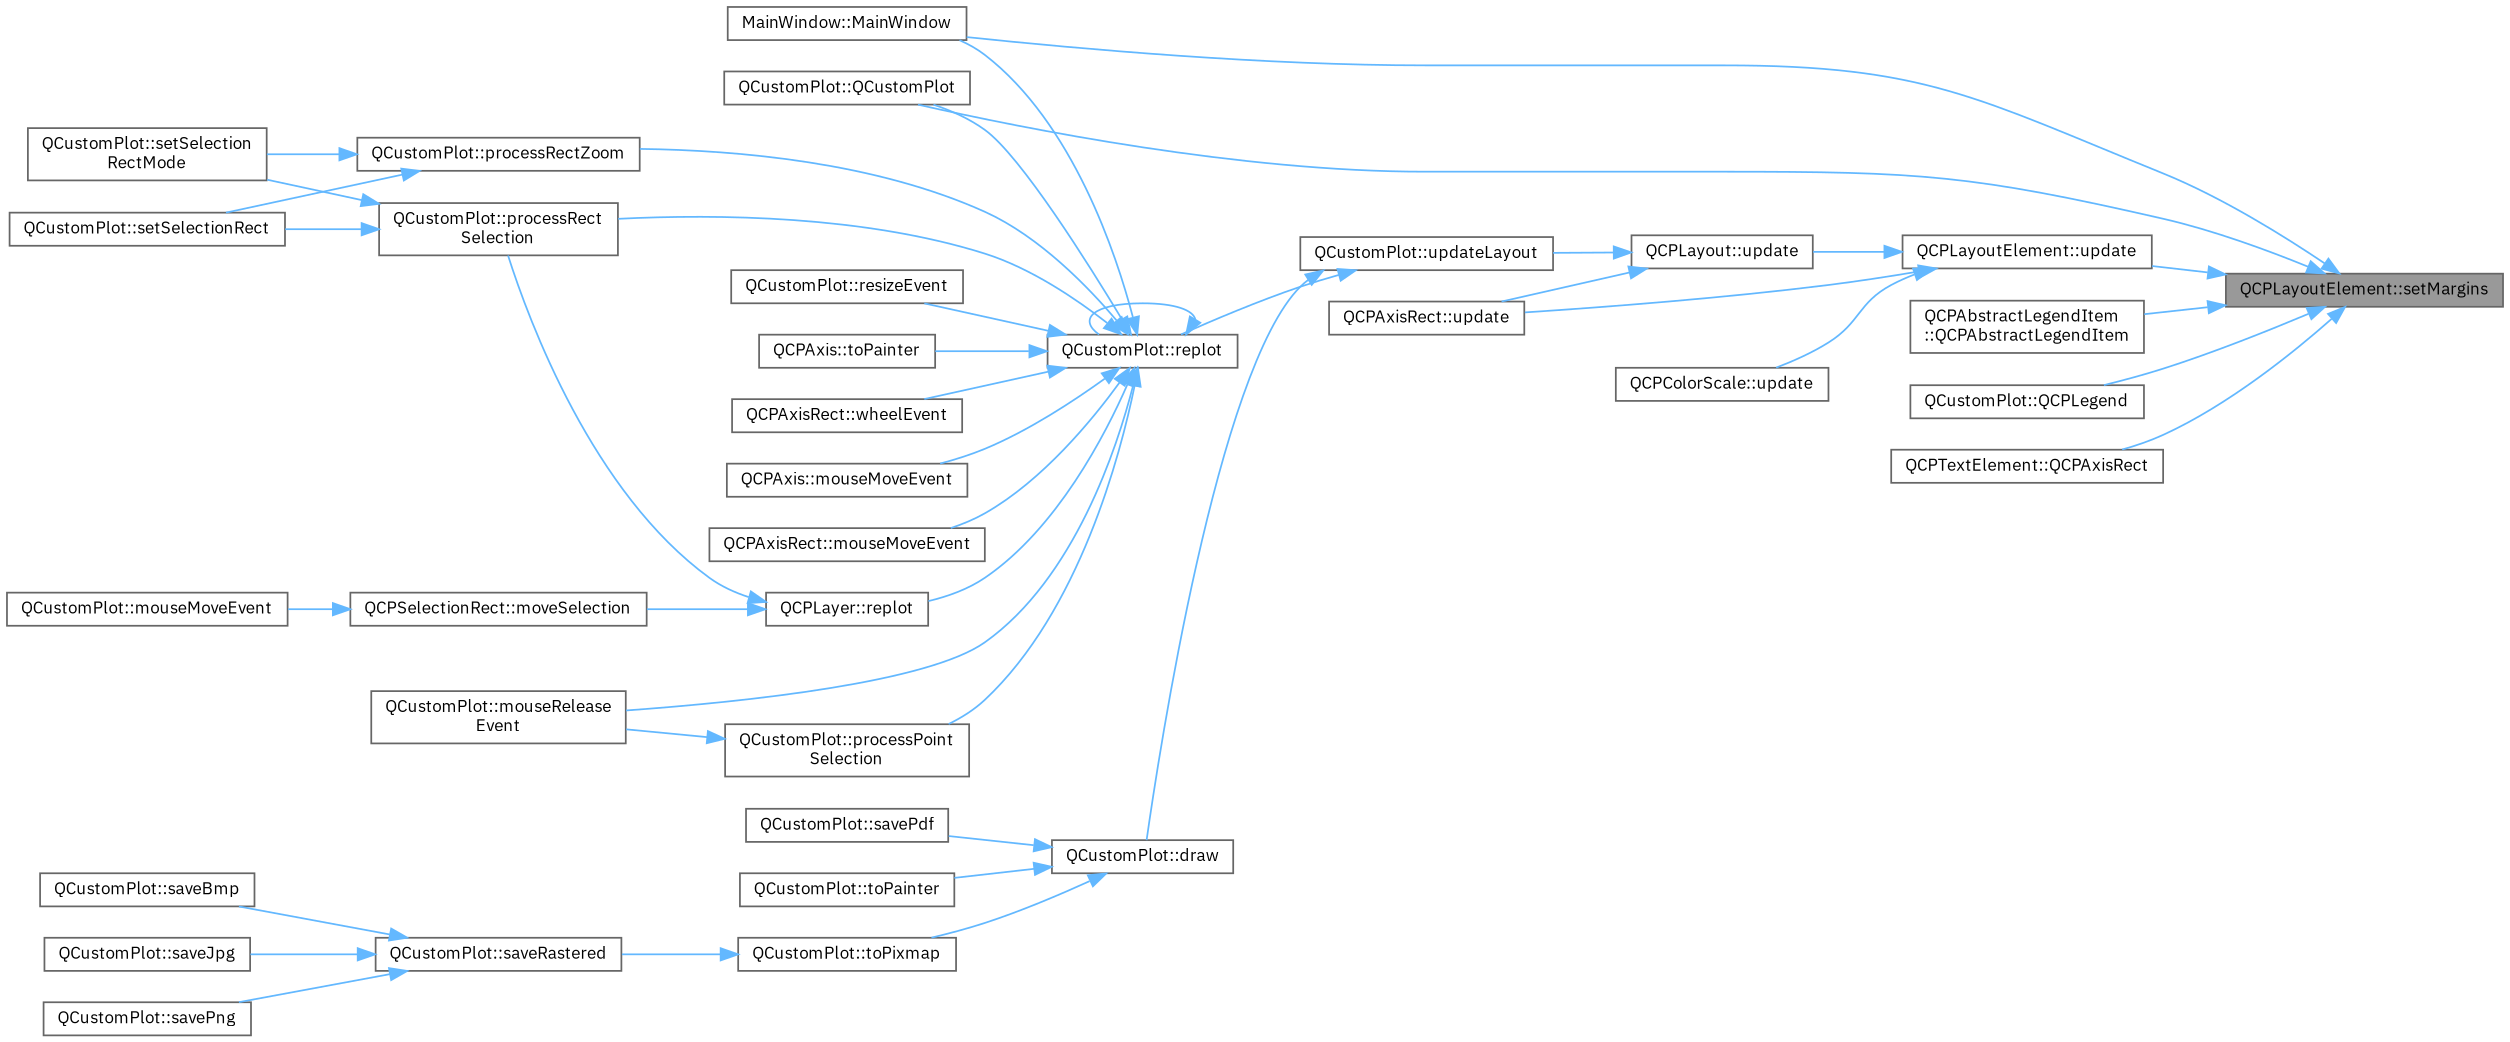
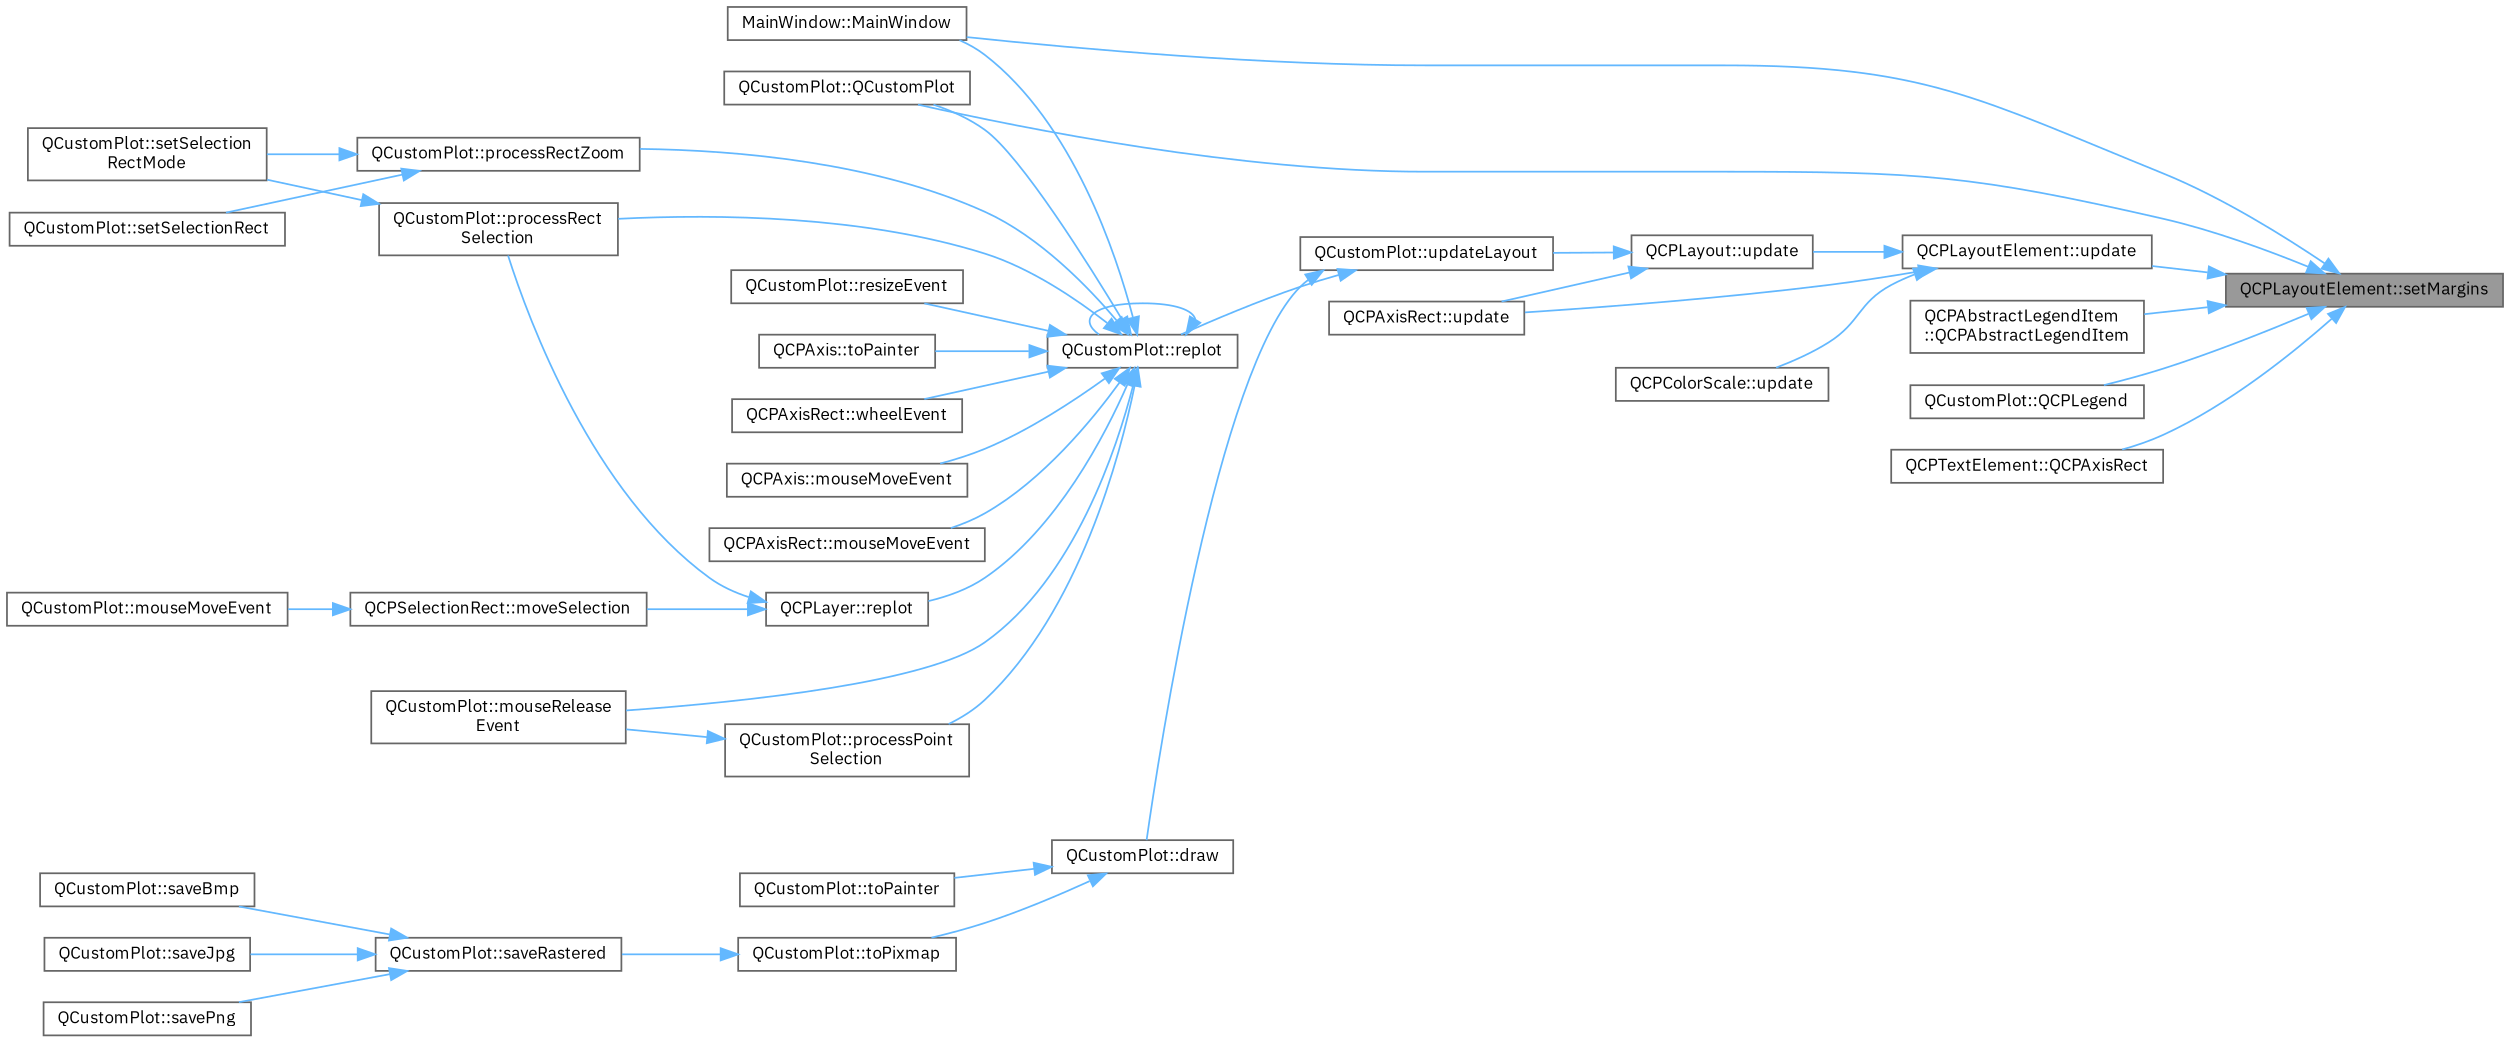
edge "QCustomPlot::setSelectionRect" -> "QCustomPlot::processRect Selection": removed
node "QCustomPlot::savePdf": removed
